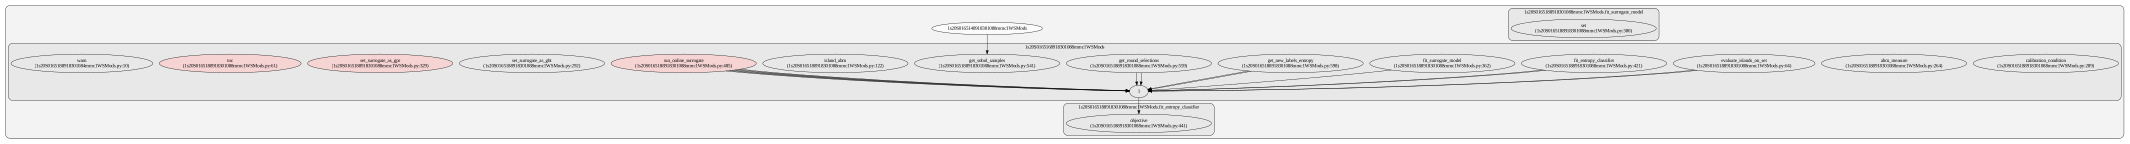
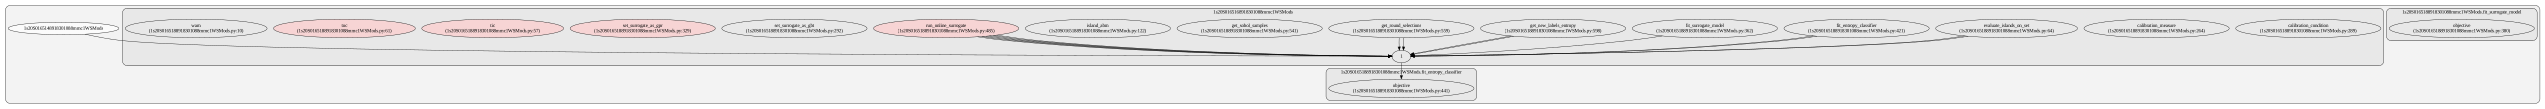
node "tic (1s20S0165188918301088mmc1WSMods.py:57)": added
node "set (1s20S0165188918301088mmc1WSMods.py:380)": label "set (1s20S0165188918301088mmc1WSMods.py:380)" -> "objective (1s20S0165188918301088mmc1WSMods.py:380)"
edge "1s20S0165148918301088mmc1WSMods" -> "get_sobol_samples (1s20S0165188918301088mmc1WSMods.py:541)": now "1s20S0165148918301088mmc1WSMods" -> "1"
node "warn (1s20S0165188918301084mmc1WSMods.py:10)": label "warn (1s20S0165188918301084mmc1WSMods.py:10)" -> "warn (1s20S0165188918301088mmc1WSMods.py:10)"
node "abm_measure (1s20S0165188918301088mmc1WSMods.py:264)": label "abm_measure (1s20S0165188918301088mmc1WSMods.py:264)" -> "calibration_measure (1s20S0165188918301088mmc1WSMods.py:264)"
